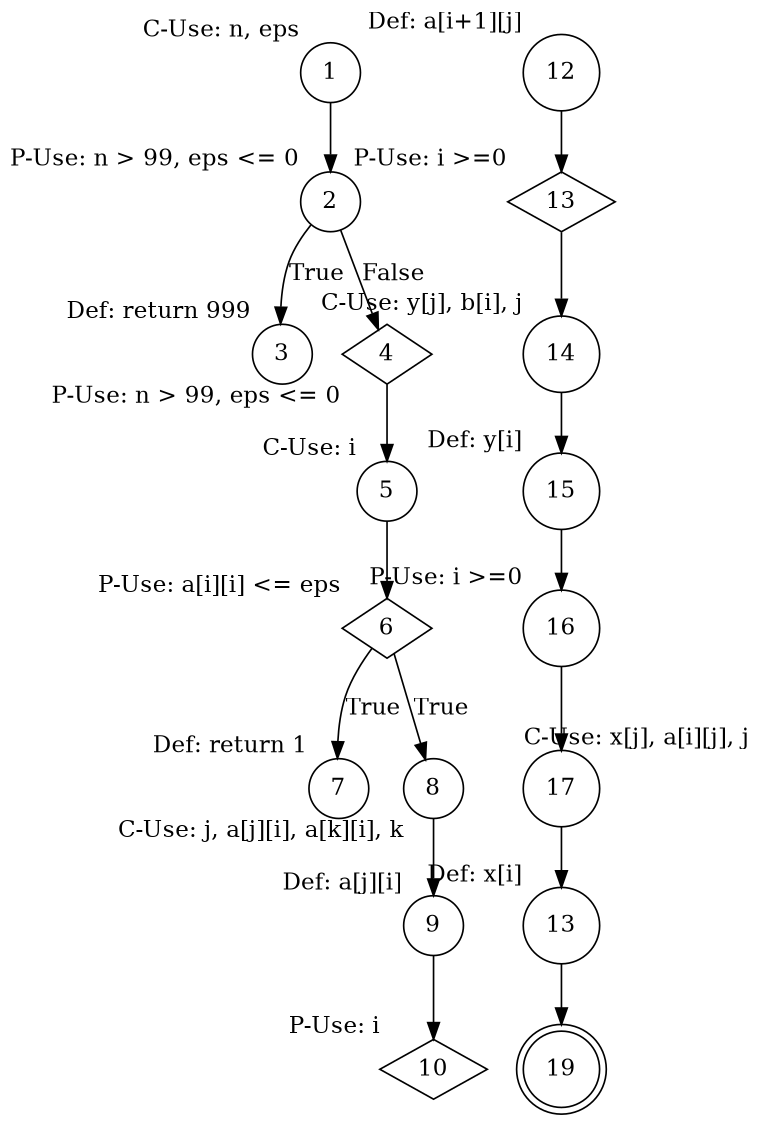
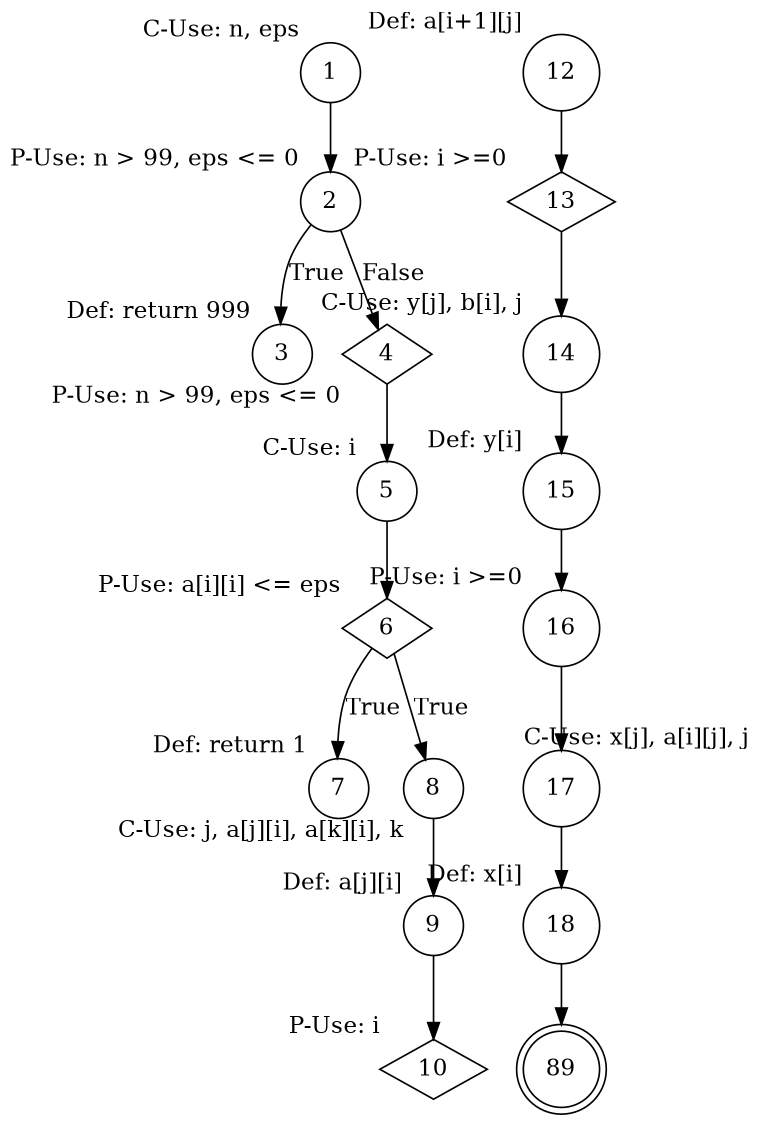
node "13 Def: x[i]": label "13 Def: x[i]" -> "18 Def: x[i]"
node "19": label "19" -> "89"
